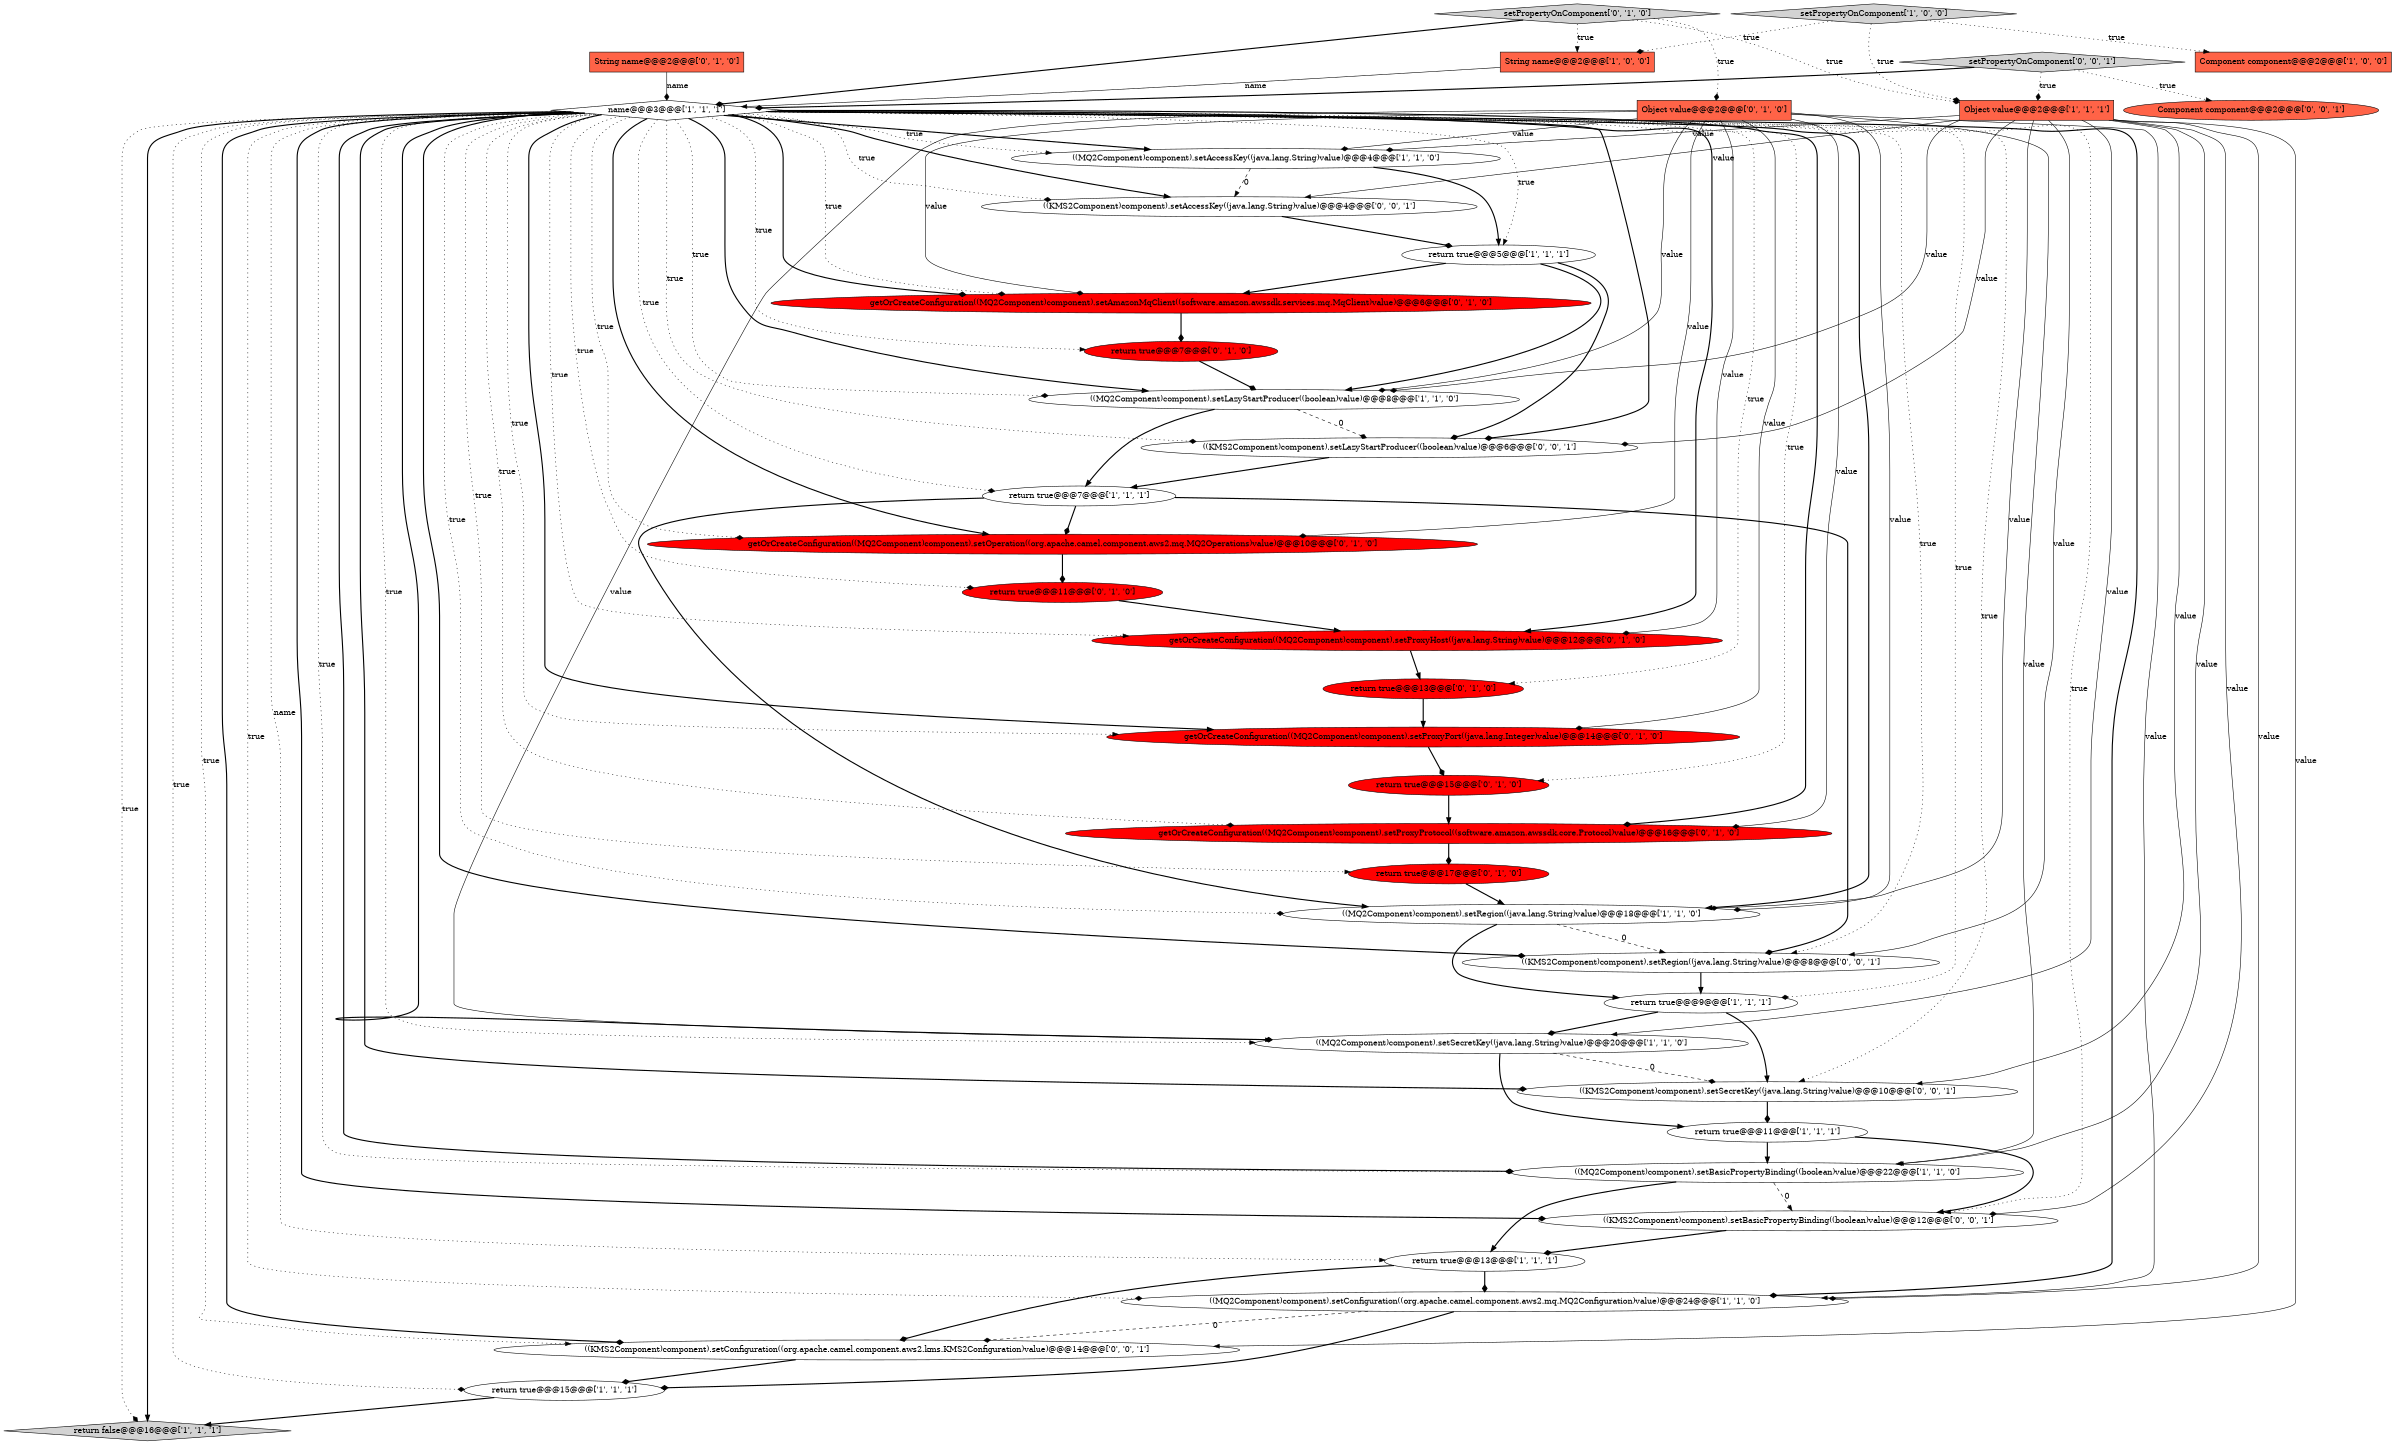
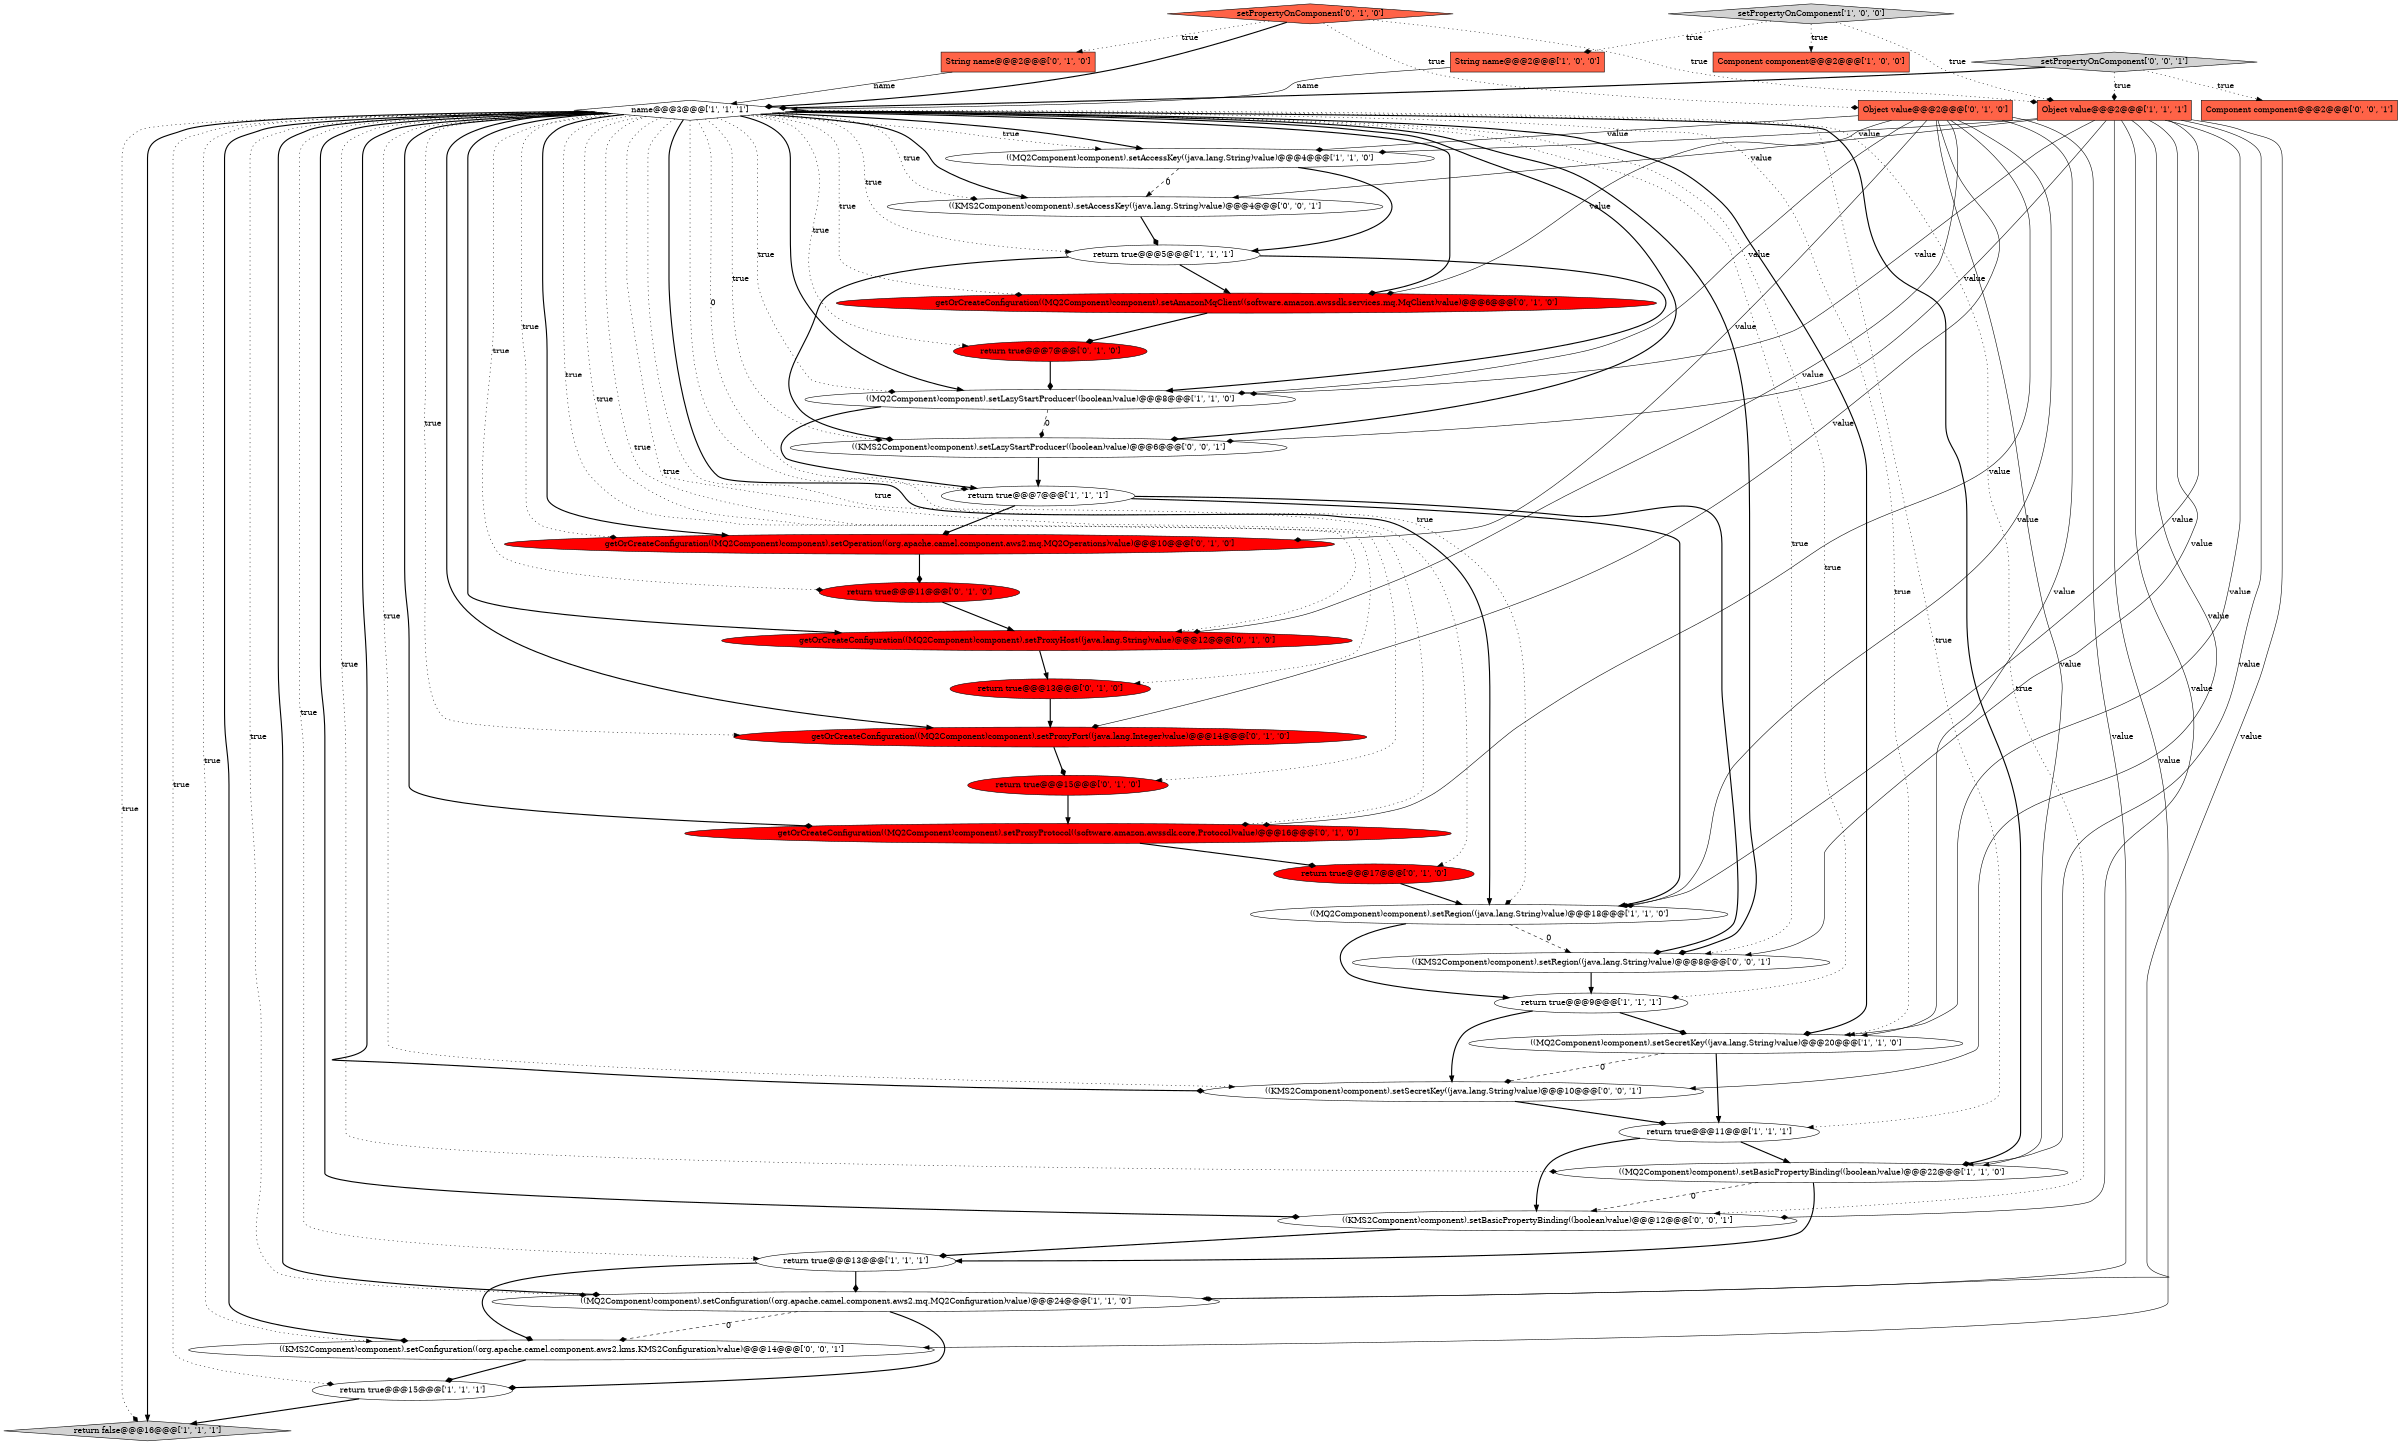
node "setPropertyOnComponent['0', '1', '0']": fillcolor lightgray -> tomato
edge "setPropertyOnComponent['0', '1', '0']" -> "String name@@@2@@@['1', '0', '0']": now "setPropertyOnComponent['0', '1', '0']" -> "String name@@@2@@@['0', '1', '0']"
edge "String name@@@2@@@['0', '1', '0']" -> "name@@@3@@@['1', '1', '1']": arrowhead diamond -> normal
node "Component component@@@2@@@['0', '0', '1']": shape ellipse -> box
edge "name@@@3@@@['1', '1', '1']" -> "return true@@@11@@@['1', '1', '1']": added, label "true"
edge "name@@@3@@@['1', '1', '1']" -> "return true@@@7@@@['1', '1', '1']": label "true" -> "0"
edge "name@@@3@@@['1', '1', '1']" -> "return true@@@13@@@['1', '1', '1']": label "name" -> "true"
